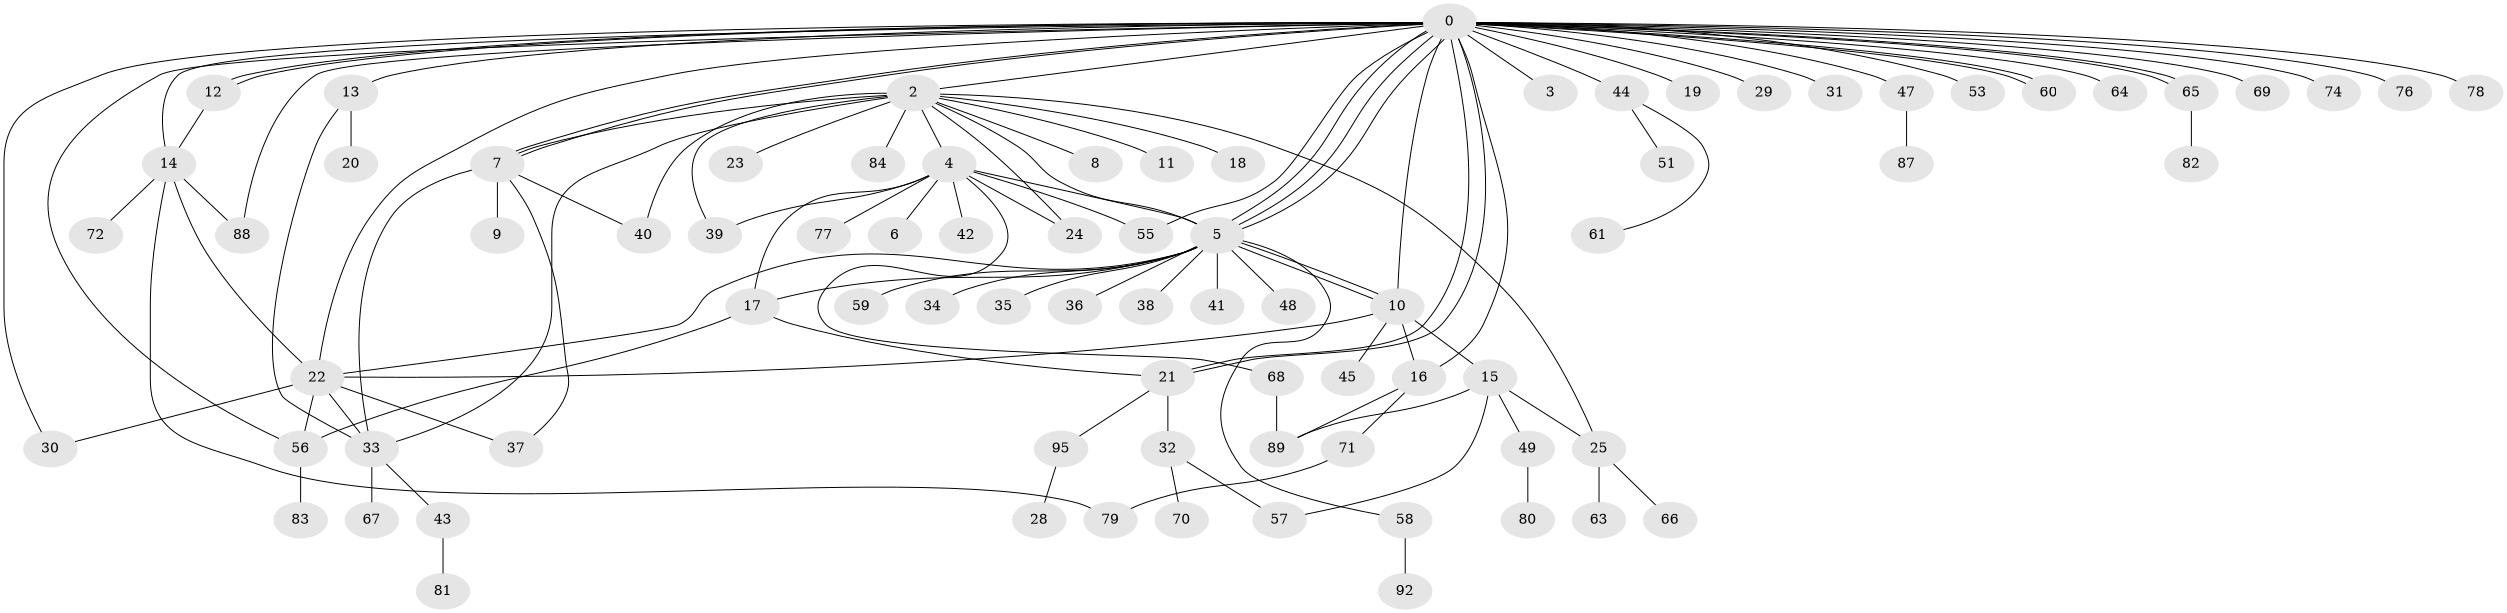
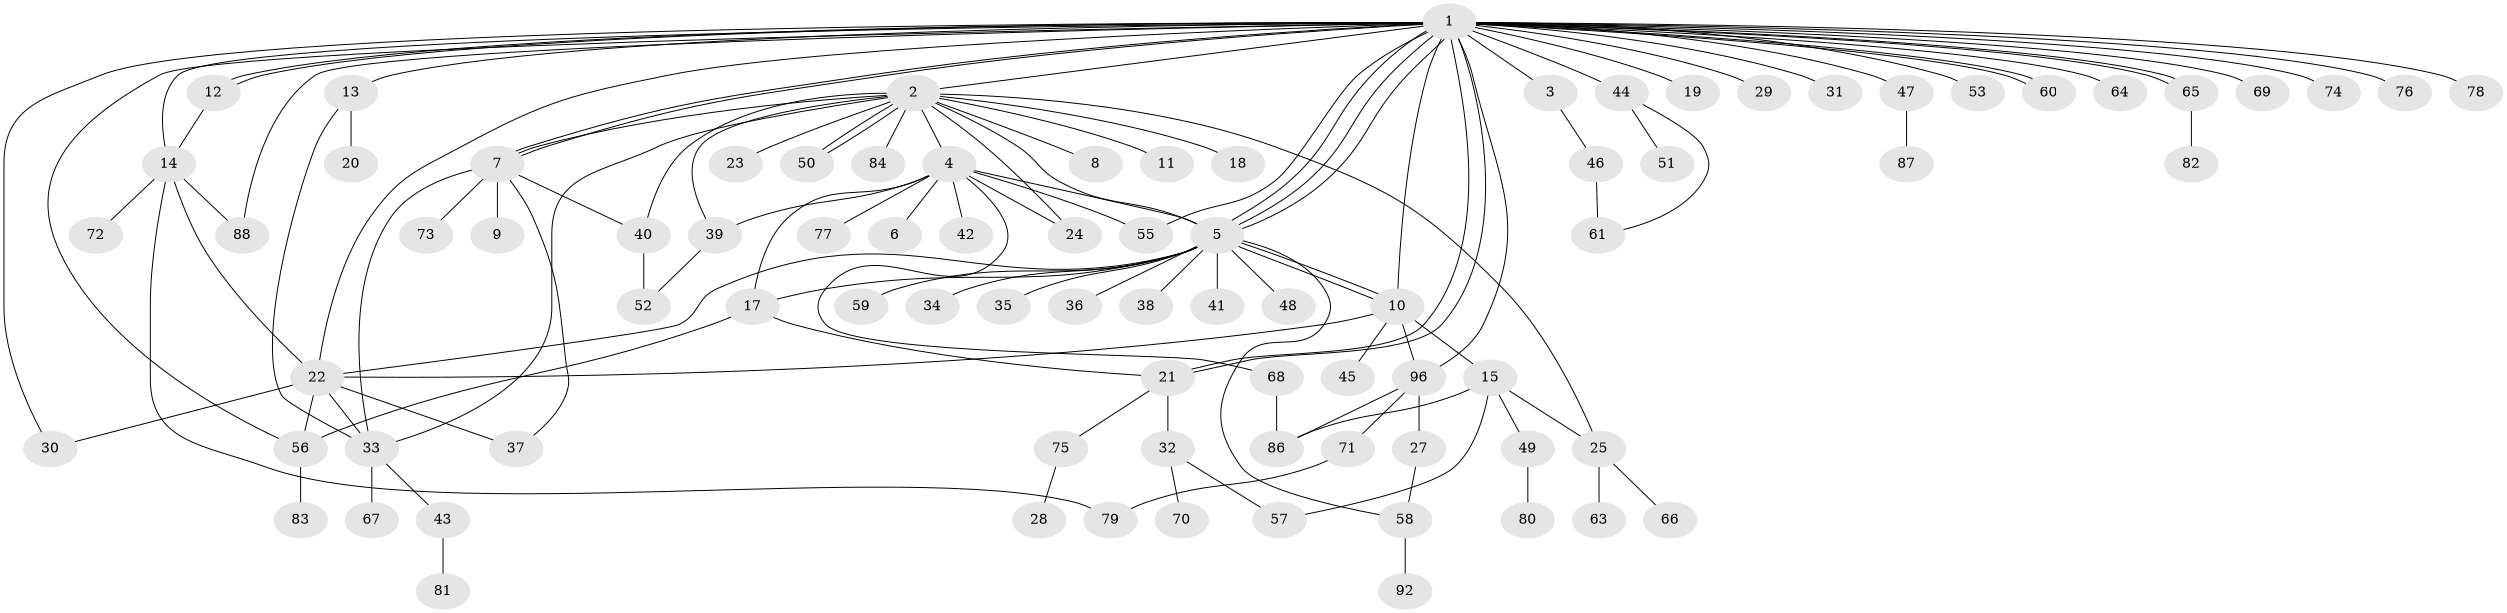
node "0": label "0" -> "1"
node "50": added
node "46": added
node "73": added
node "52": added
node "16": label "16" -> "96"
node "95": label "95" -> "75"
node "89": label "89" -> "86"
node "27": added
